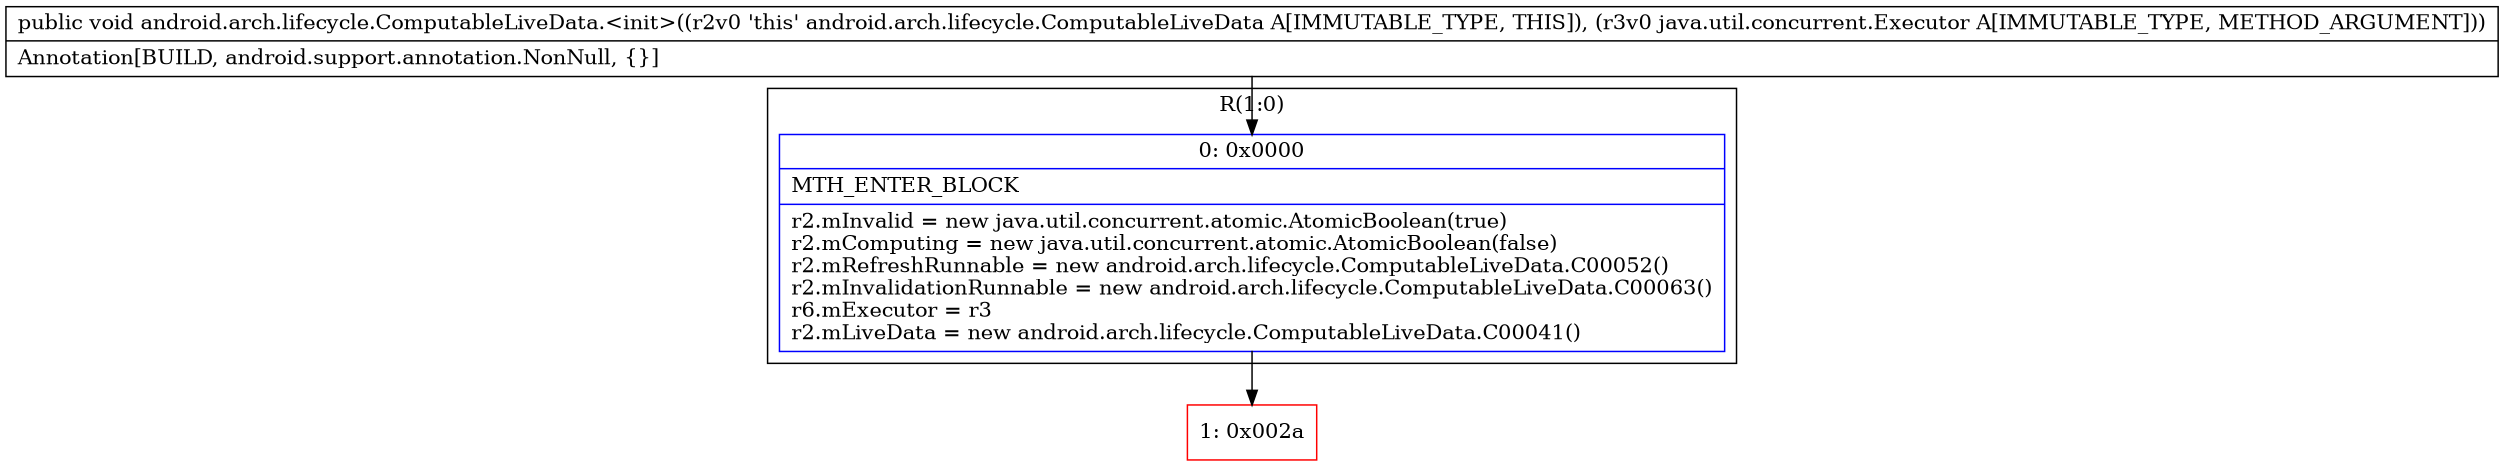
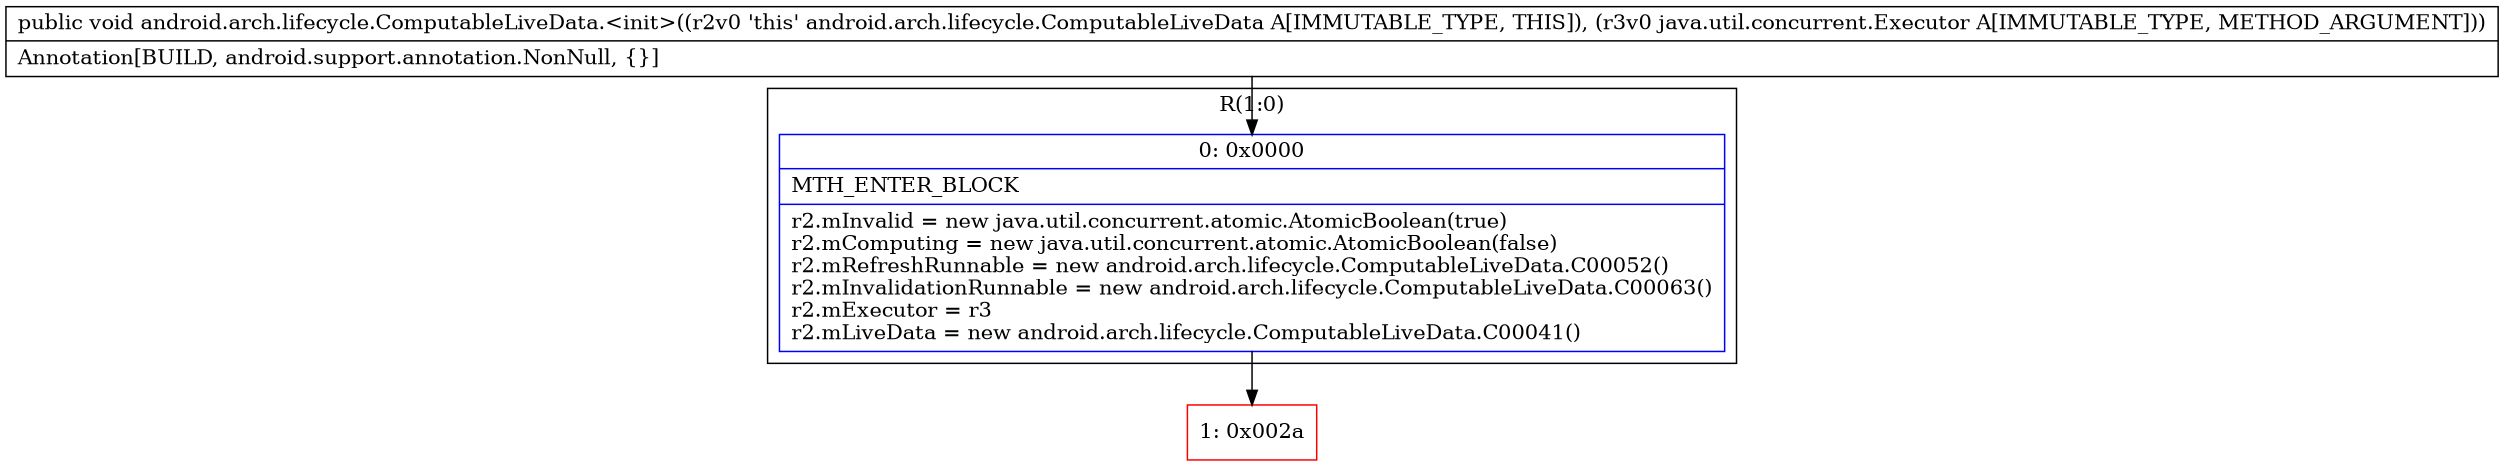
node "0: 0x0000": text "r6.mExecutor = r3" -> "r2.mExecutor = r3"
